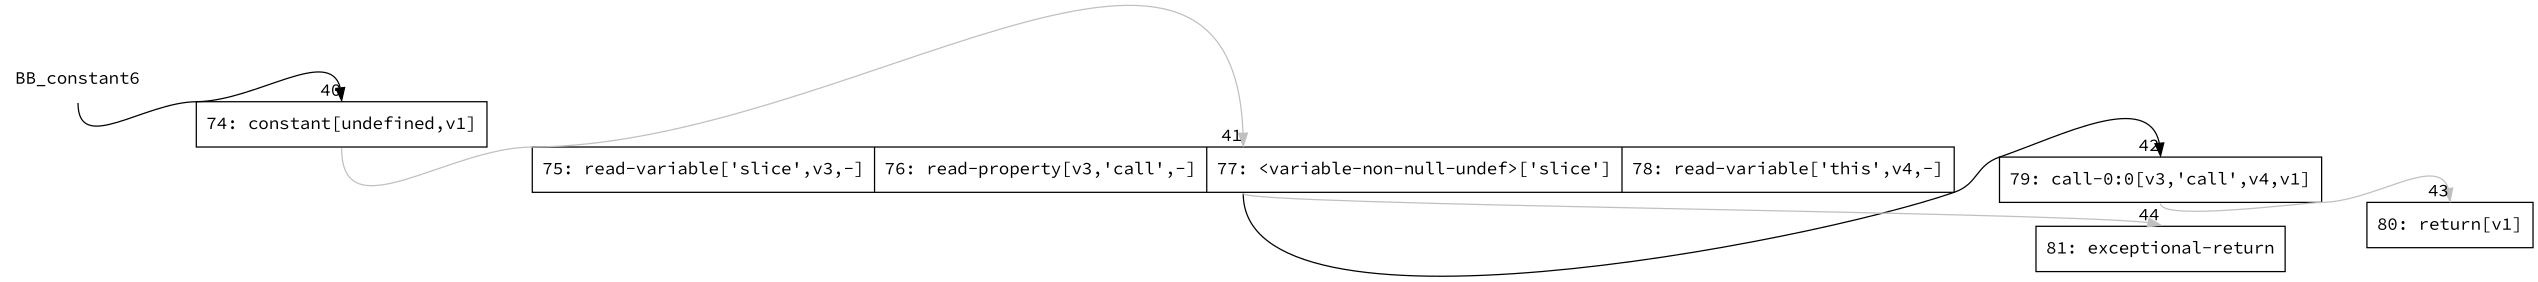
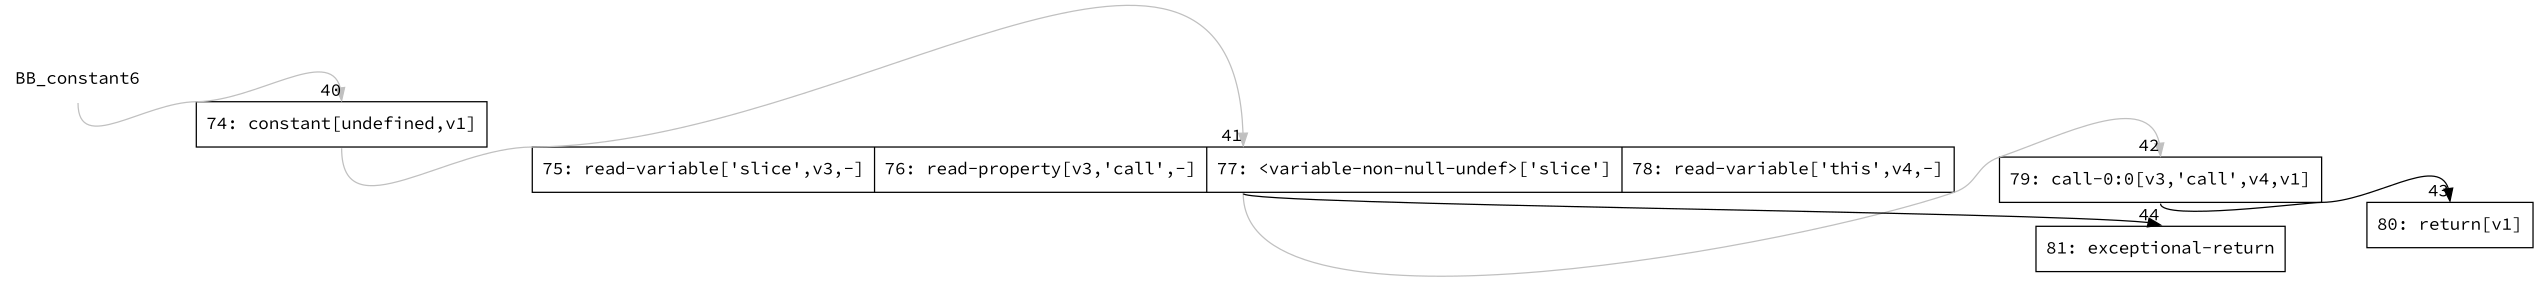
edge "BB_constant6" -> "74: constant[undefined,v1]": color black -> gray
edge "79: call-0:0[v3,'call',v4,v1]" -> "80: return[v1]": color gray -> black
edge "75: read-variable['slice',v3,-]" -> "81: exceptional-return": color gray -> black
edge "75: read-variable['slice',v3,-]" -> "79: call-0:0[v3,'call',v4,v1]": color black -> gray
